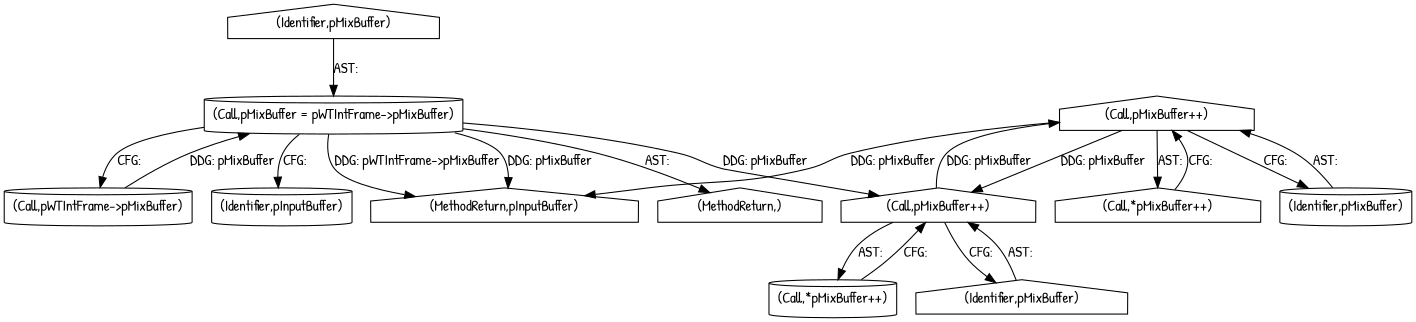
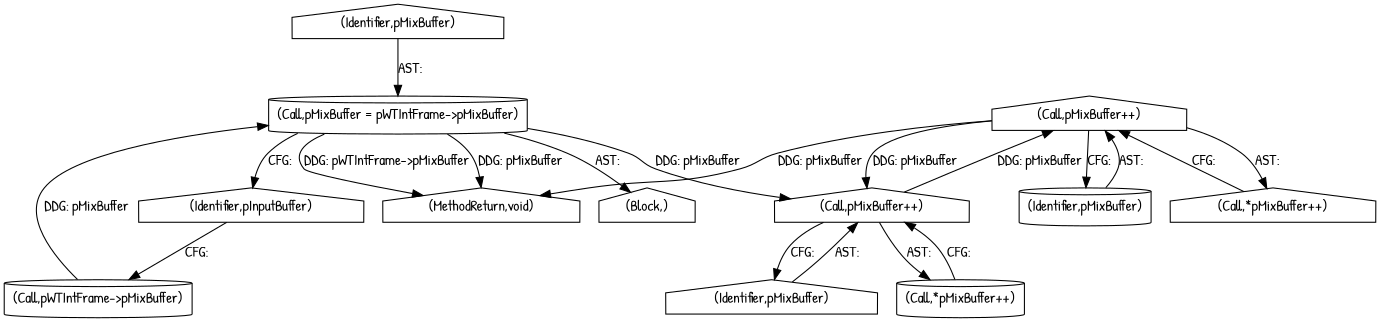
edge "(Call,pMixBuffer = pWTIntFrame->pMixBuffer)" -> "(Call,pWTIntFrame->pMixBuffer)": now "(Identifier,pInputBuffer)" -> "(Call,pWTIntFrame->pMixBuffer)"
node "(Identifier,pInputBuffer)": shape cylinder -> house
node "(MethodReturn,pInputBuffer)": label "(MethodReturn,pInputBuffer)" -> "(MethodReturn,void)"
node "(MethodReturn,)": label "(MethodReturn,)" -> "(Block,)"
